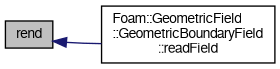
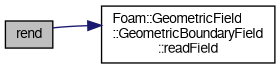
edge "Foam::GeometricField ::GeometricBoundaryField ::readField" -> "rend": reversed
